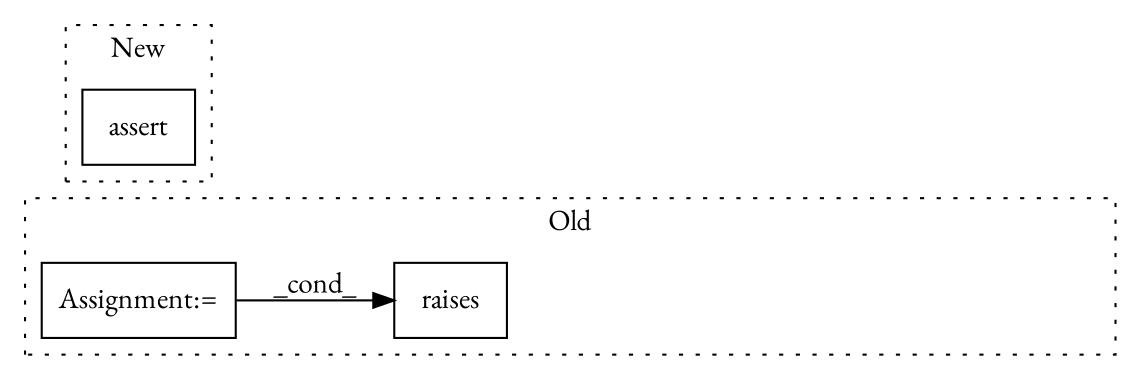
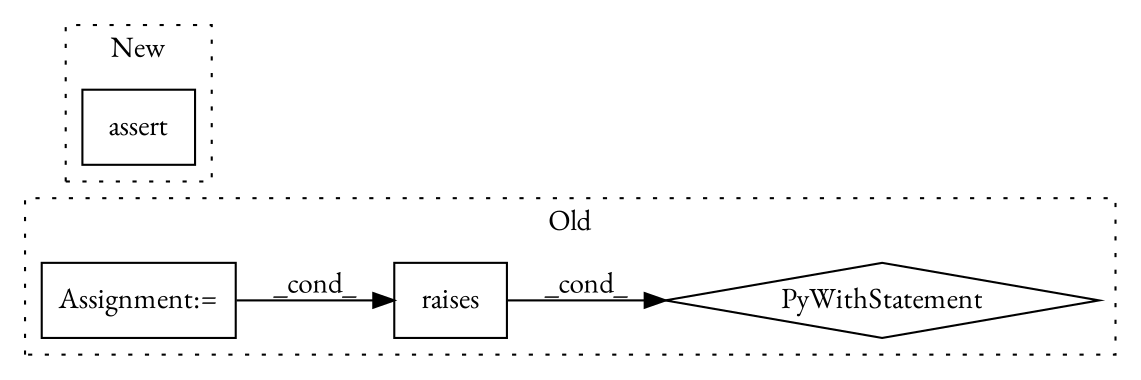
node "PyWithStatement": added
